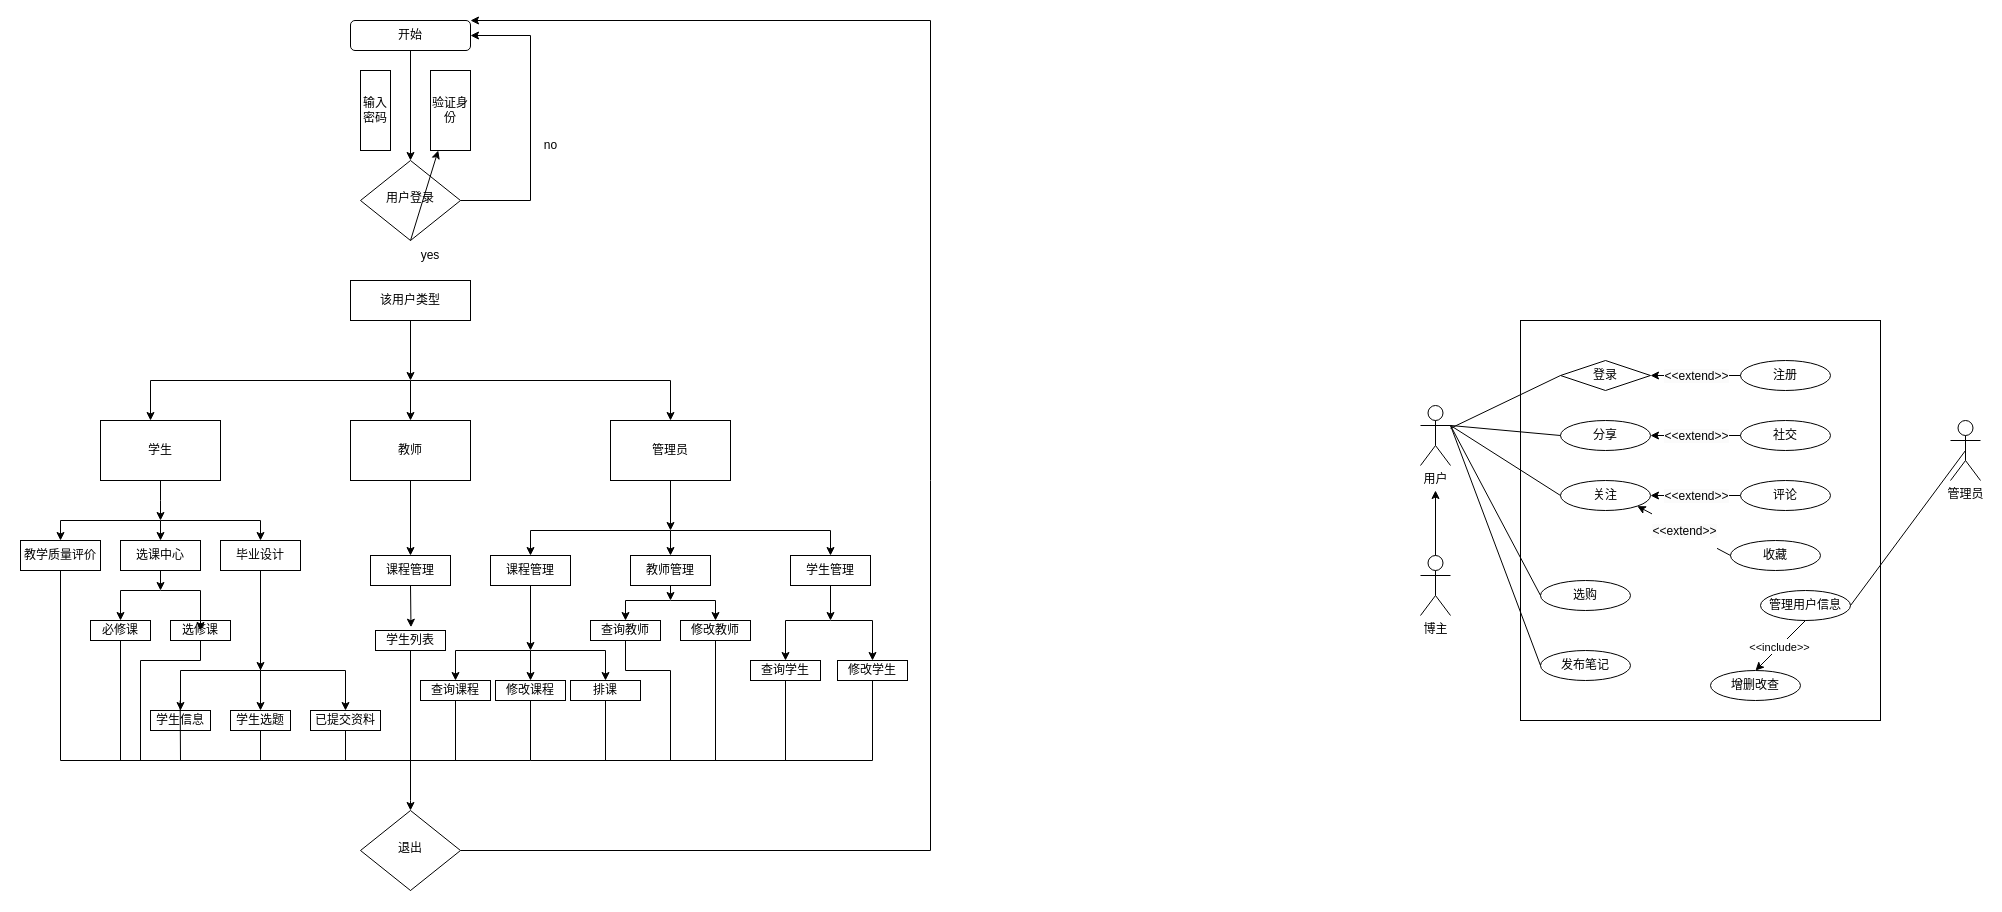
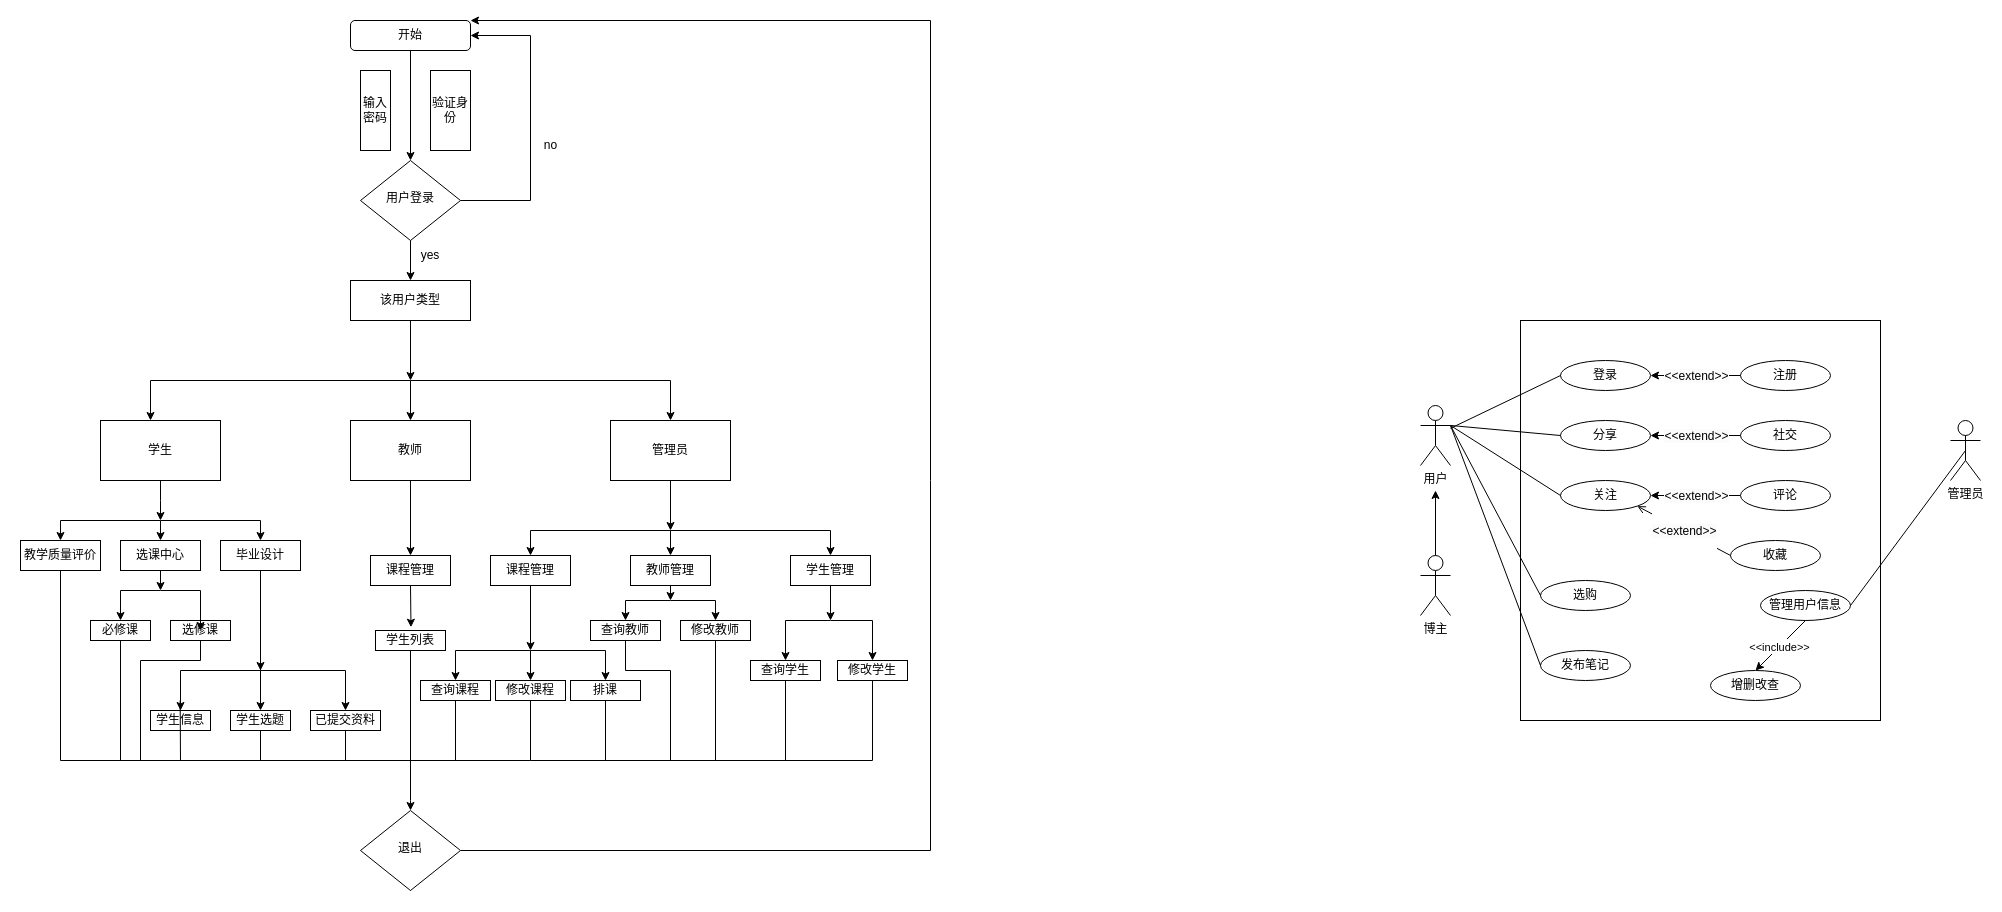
edge "用户登录" -> "验证身份": now "用户登录" -> "该用户类型"
node "登录": shape diamond -> ellipse
edge "收藏" -> "关注": arrowhead classic -> open
